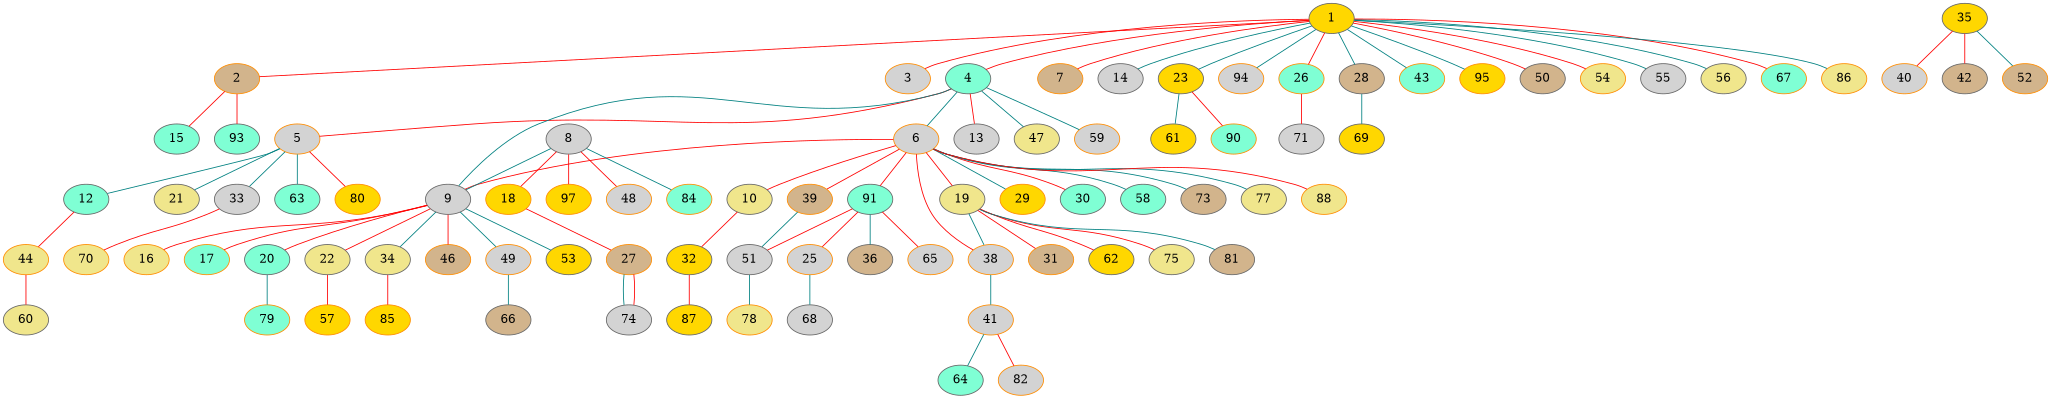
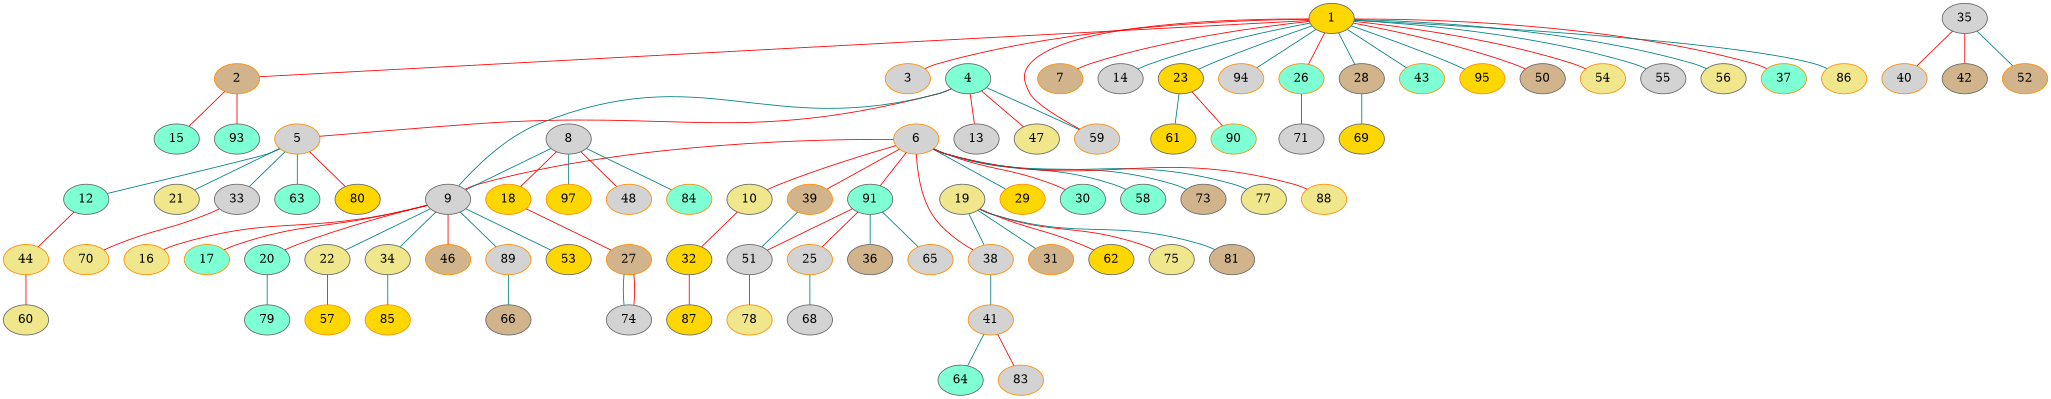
node "35": fillcolor gold -> lightgrey
edge "1" -- "4": now "1" -- "59"
node "67": label "67" -> "37"
edge "4" -- "6": removed
edge "4" -- "47": color teal -> red
edge "6" -- "19": removed
edge "8" -- "97": color red -> teal
node "80": color darkorange -> gray40
edge "9" -- "22": color red -> teal
edge "91" -- "65": color red -> teal
edge "19" -- "31": color red -> teal
node "49": label "49" -> "89"
edge "34" -- "85": color red -> teal
edge "51" -- "78": color teal -> red
node "79": color darkorange -> gray40
node "82": label "82" -> "83"
